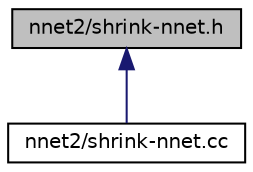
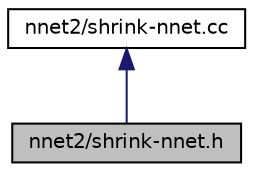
edge "nnet2/shrink-nnet.cc" -> "nnet2/shrink-nnet.h": reversed
